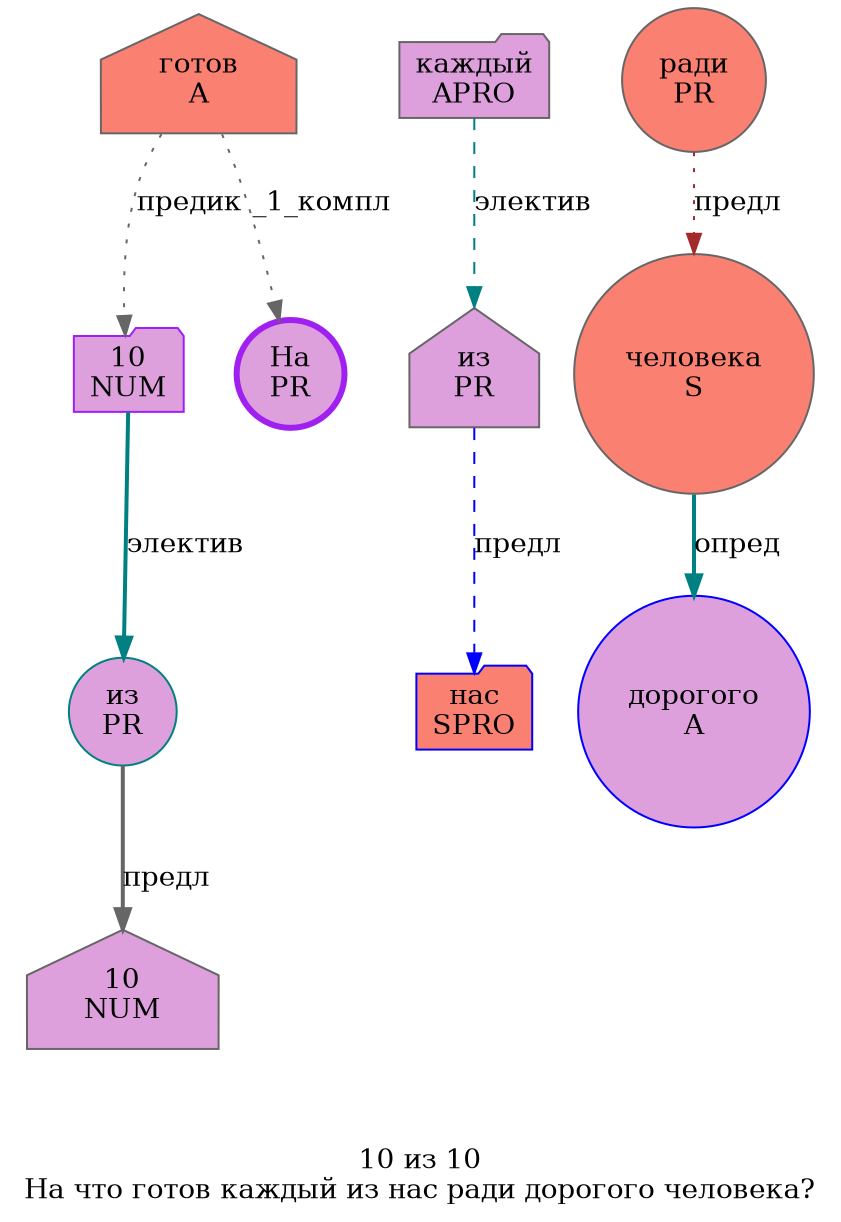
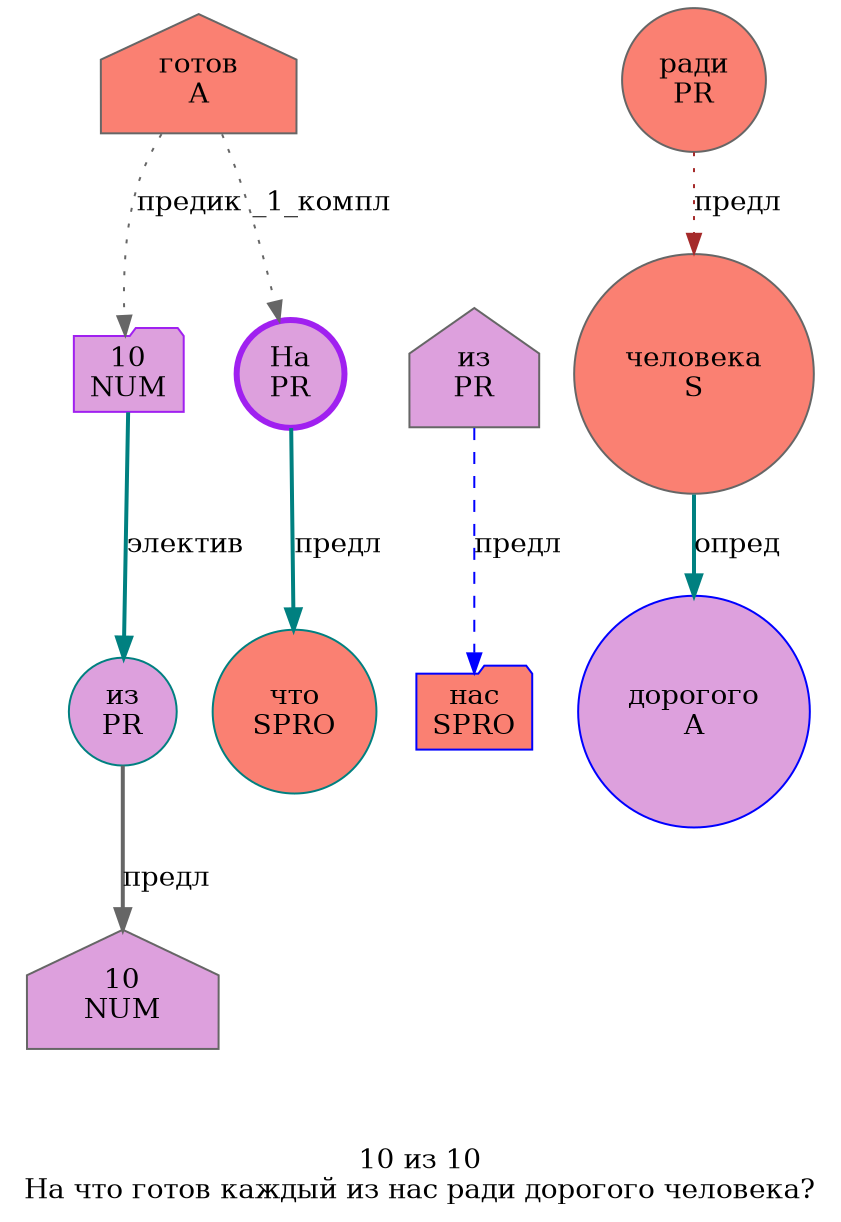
node "каждый APRO": removed
node "что SPRO": added
